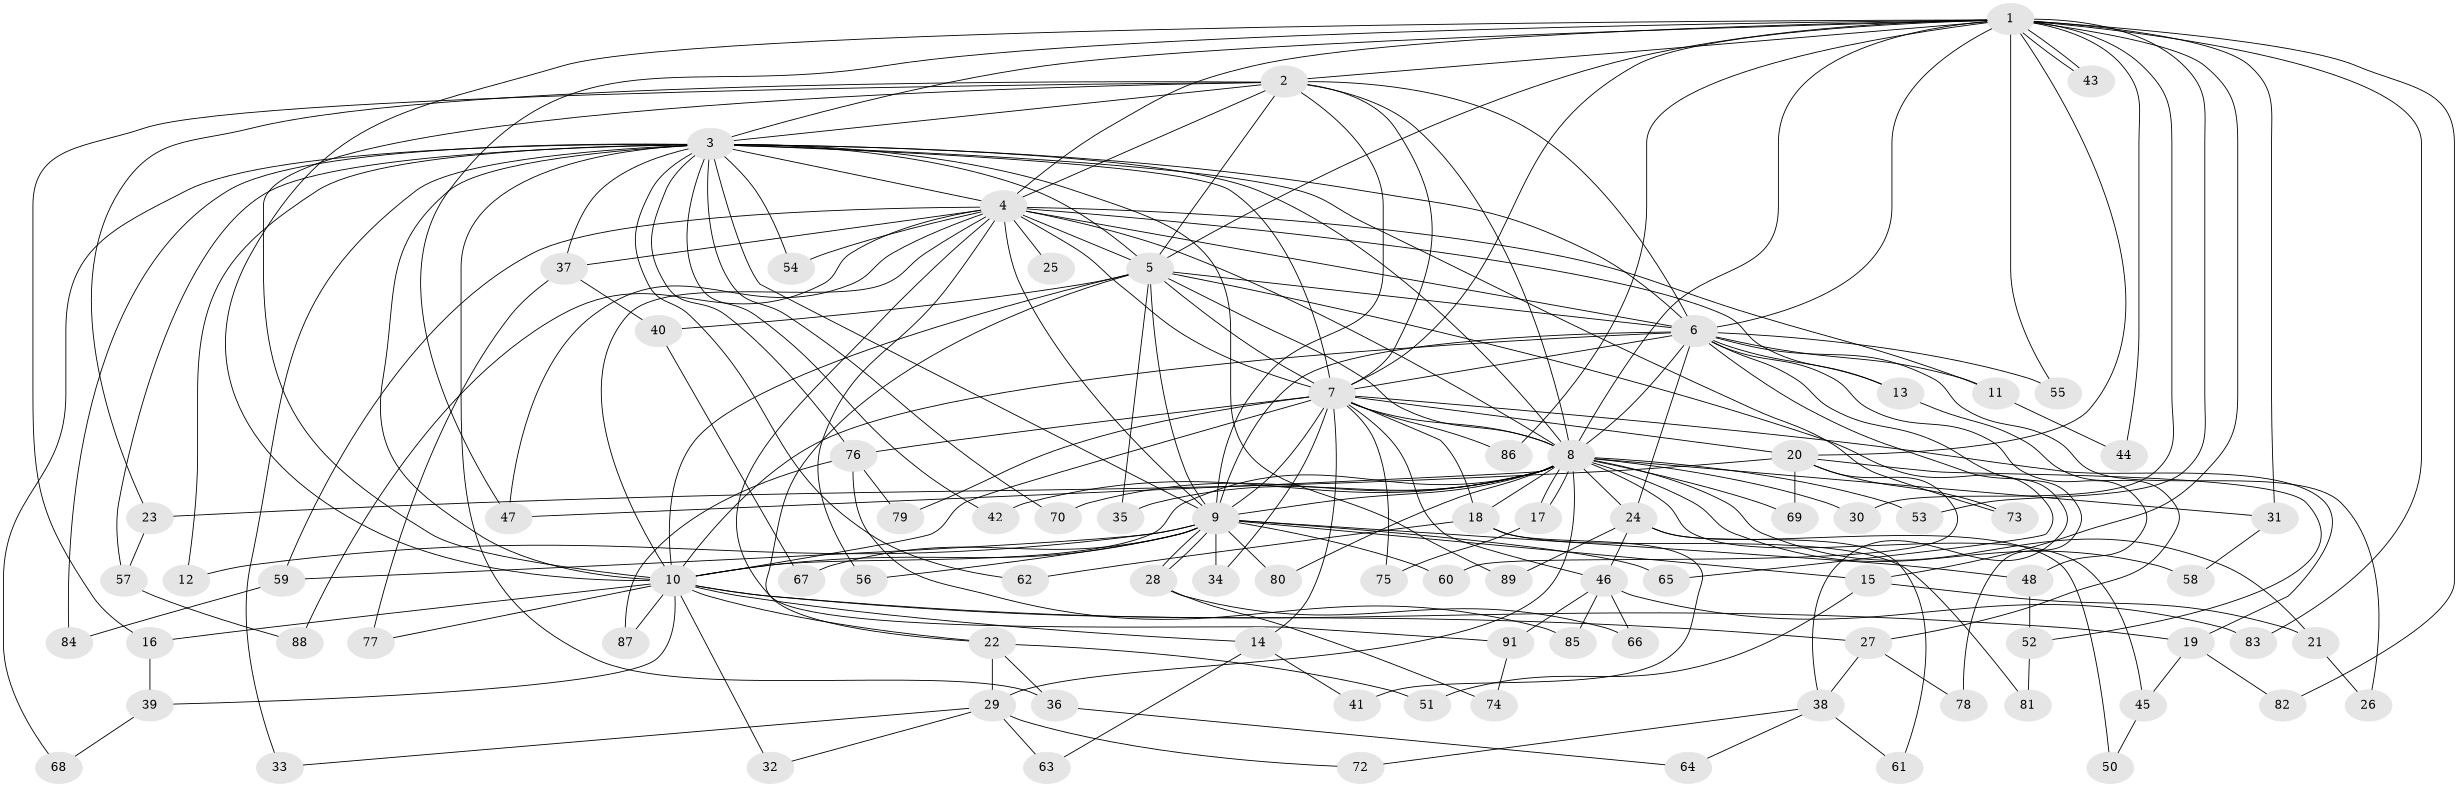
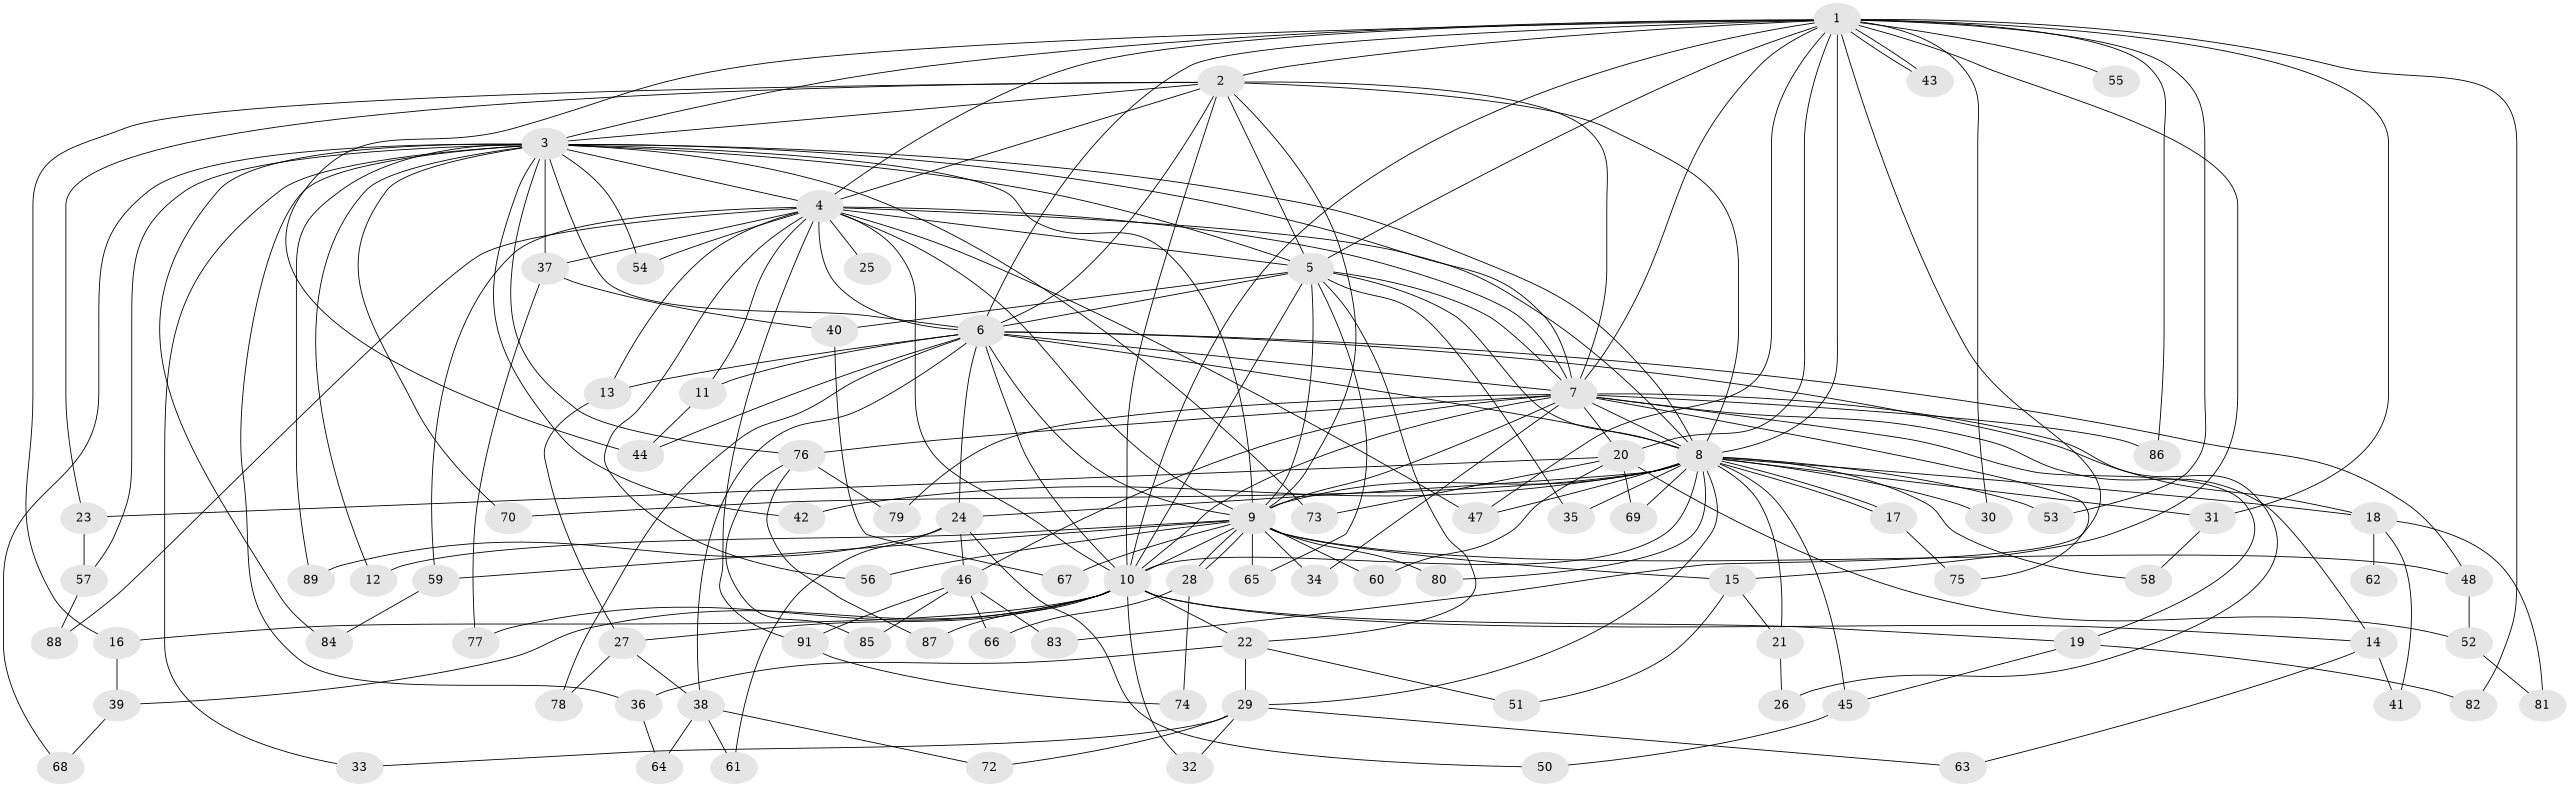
edge "3" -- "10": removed
edge "6" -- "55": now "6" -- "44"
edge "3" -- "62": removed
